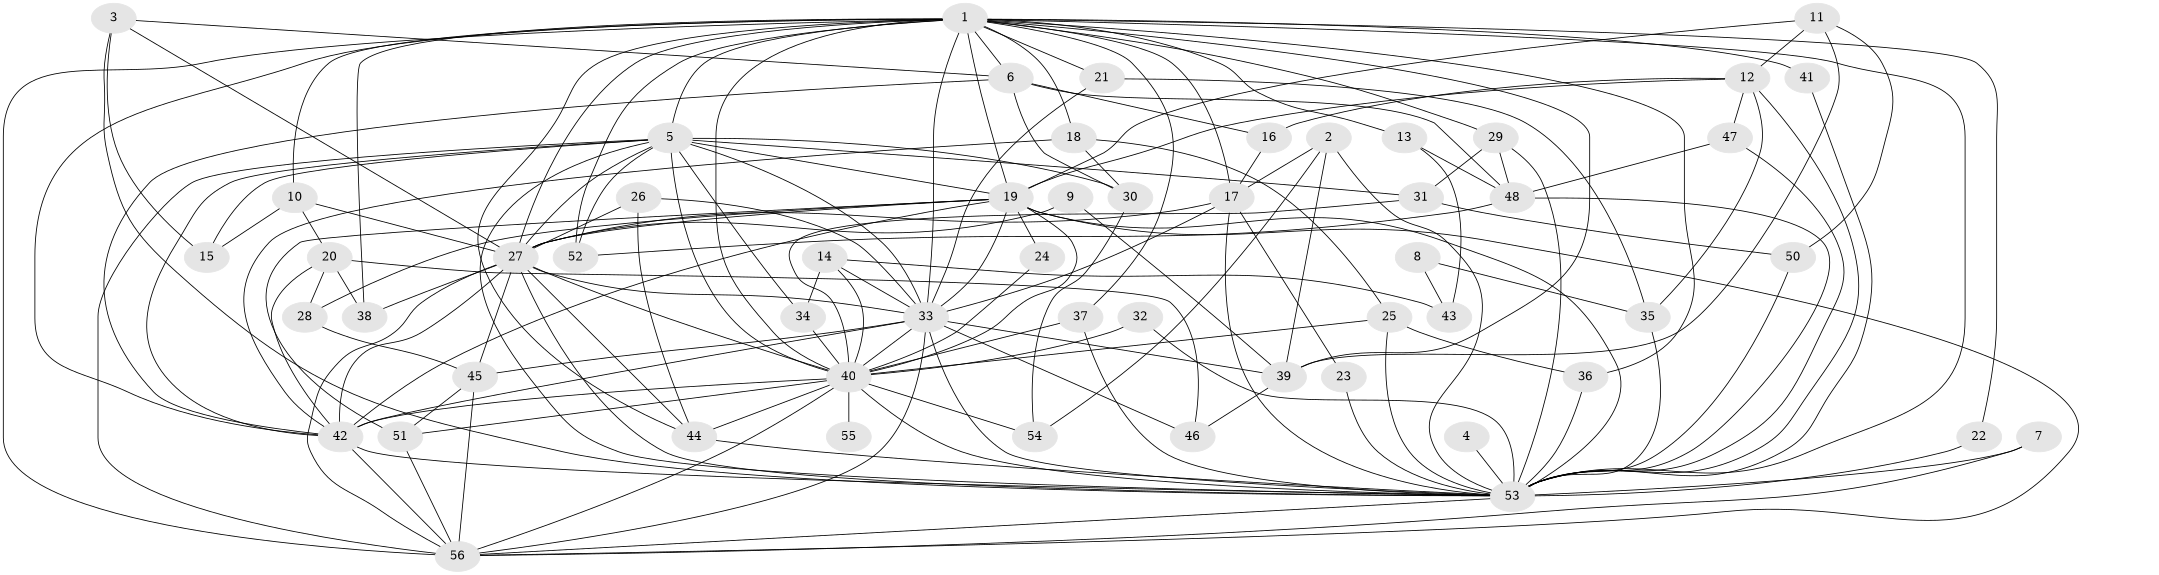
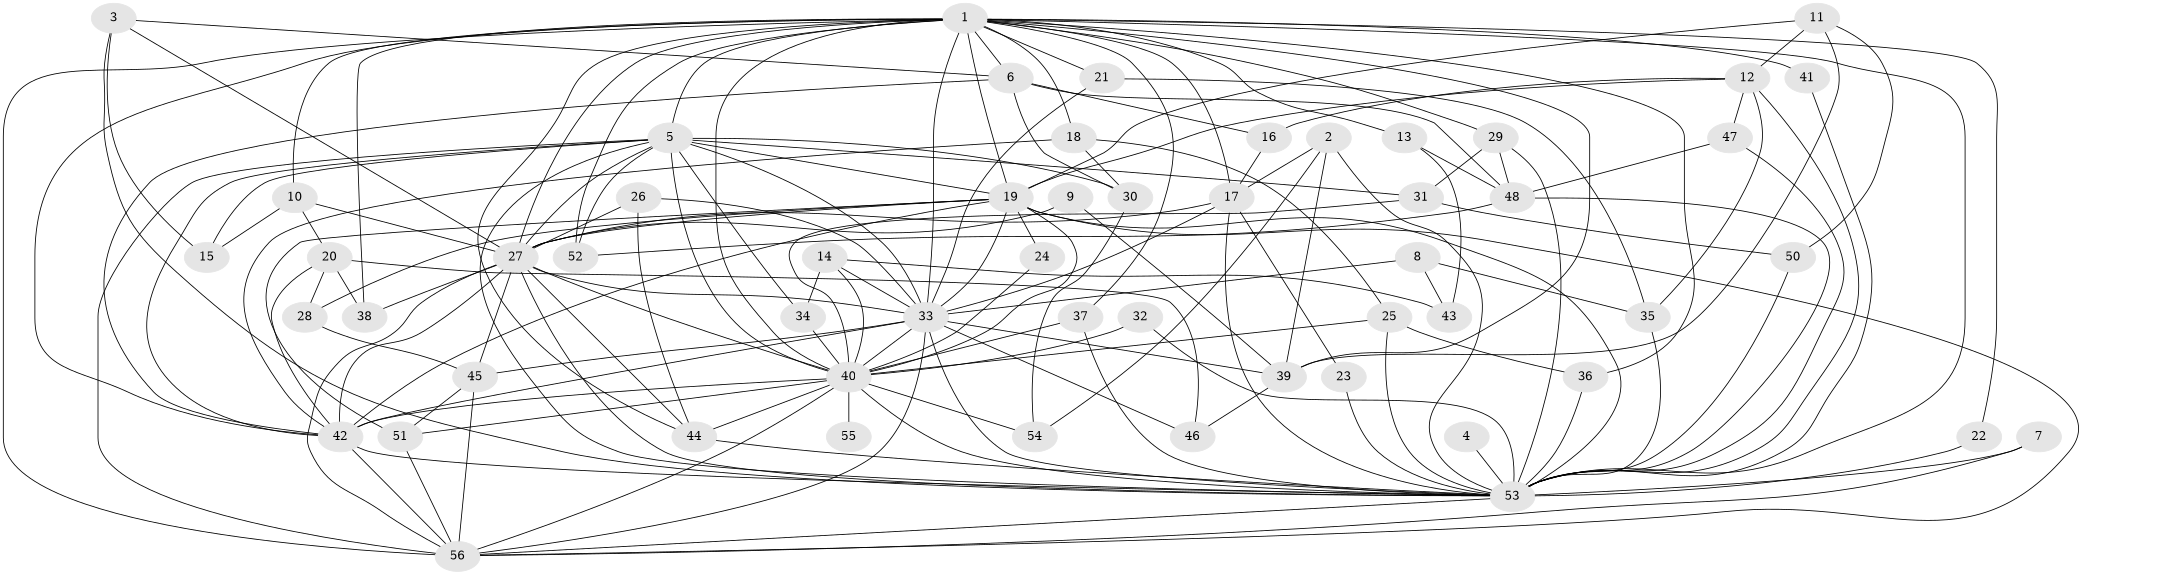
edge "8" -- "33": added
